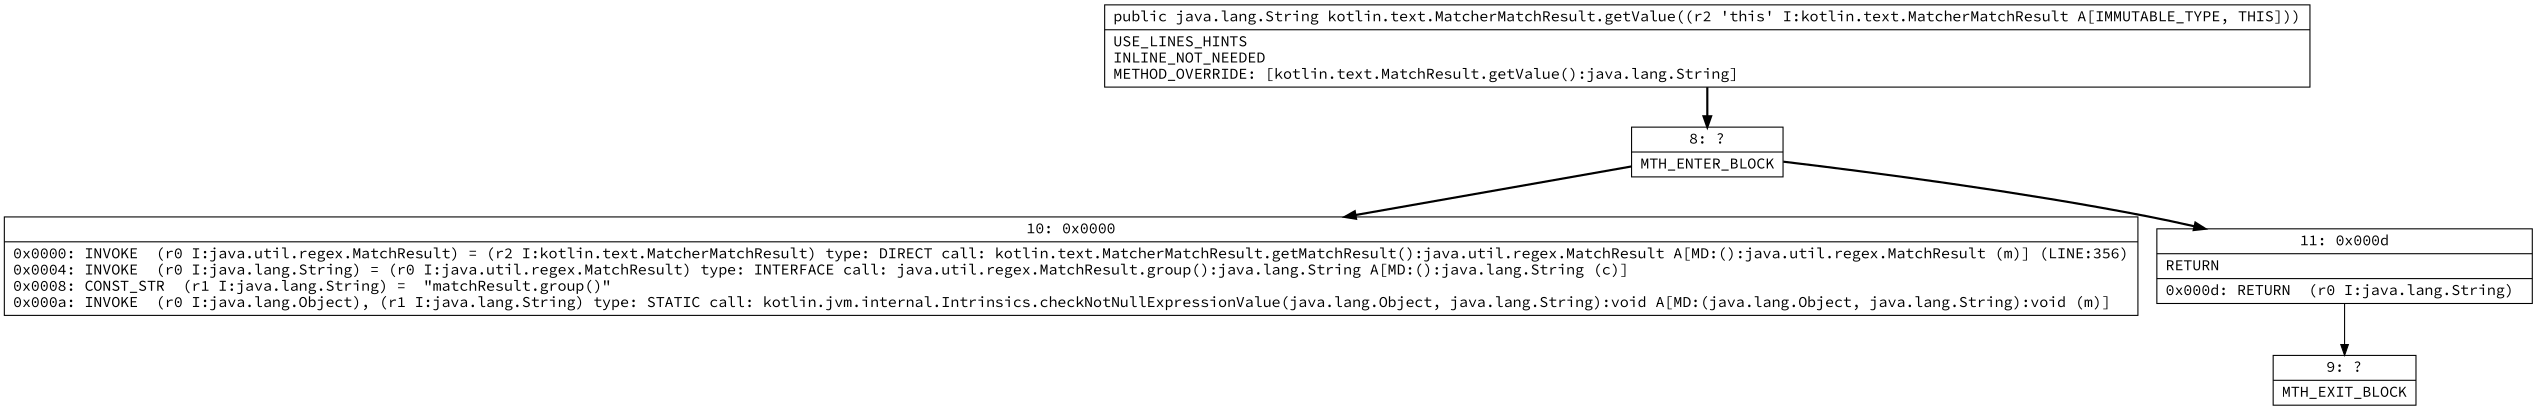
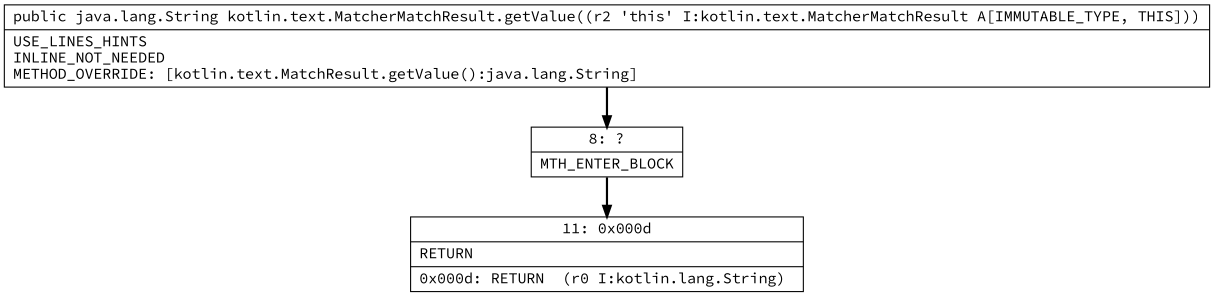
node "10: 0x0000": removed
node "11: 0x000d": text "0x000d: RETURN  (r0 I:java.lang.String)" -> "0x000d: RETURN  (r0 I:kotlin.lang.String)"
node "9: ?": removed
